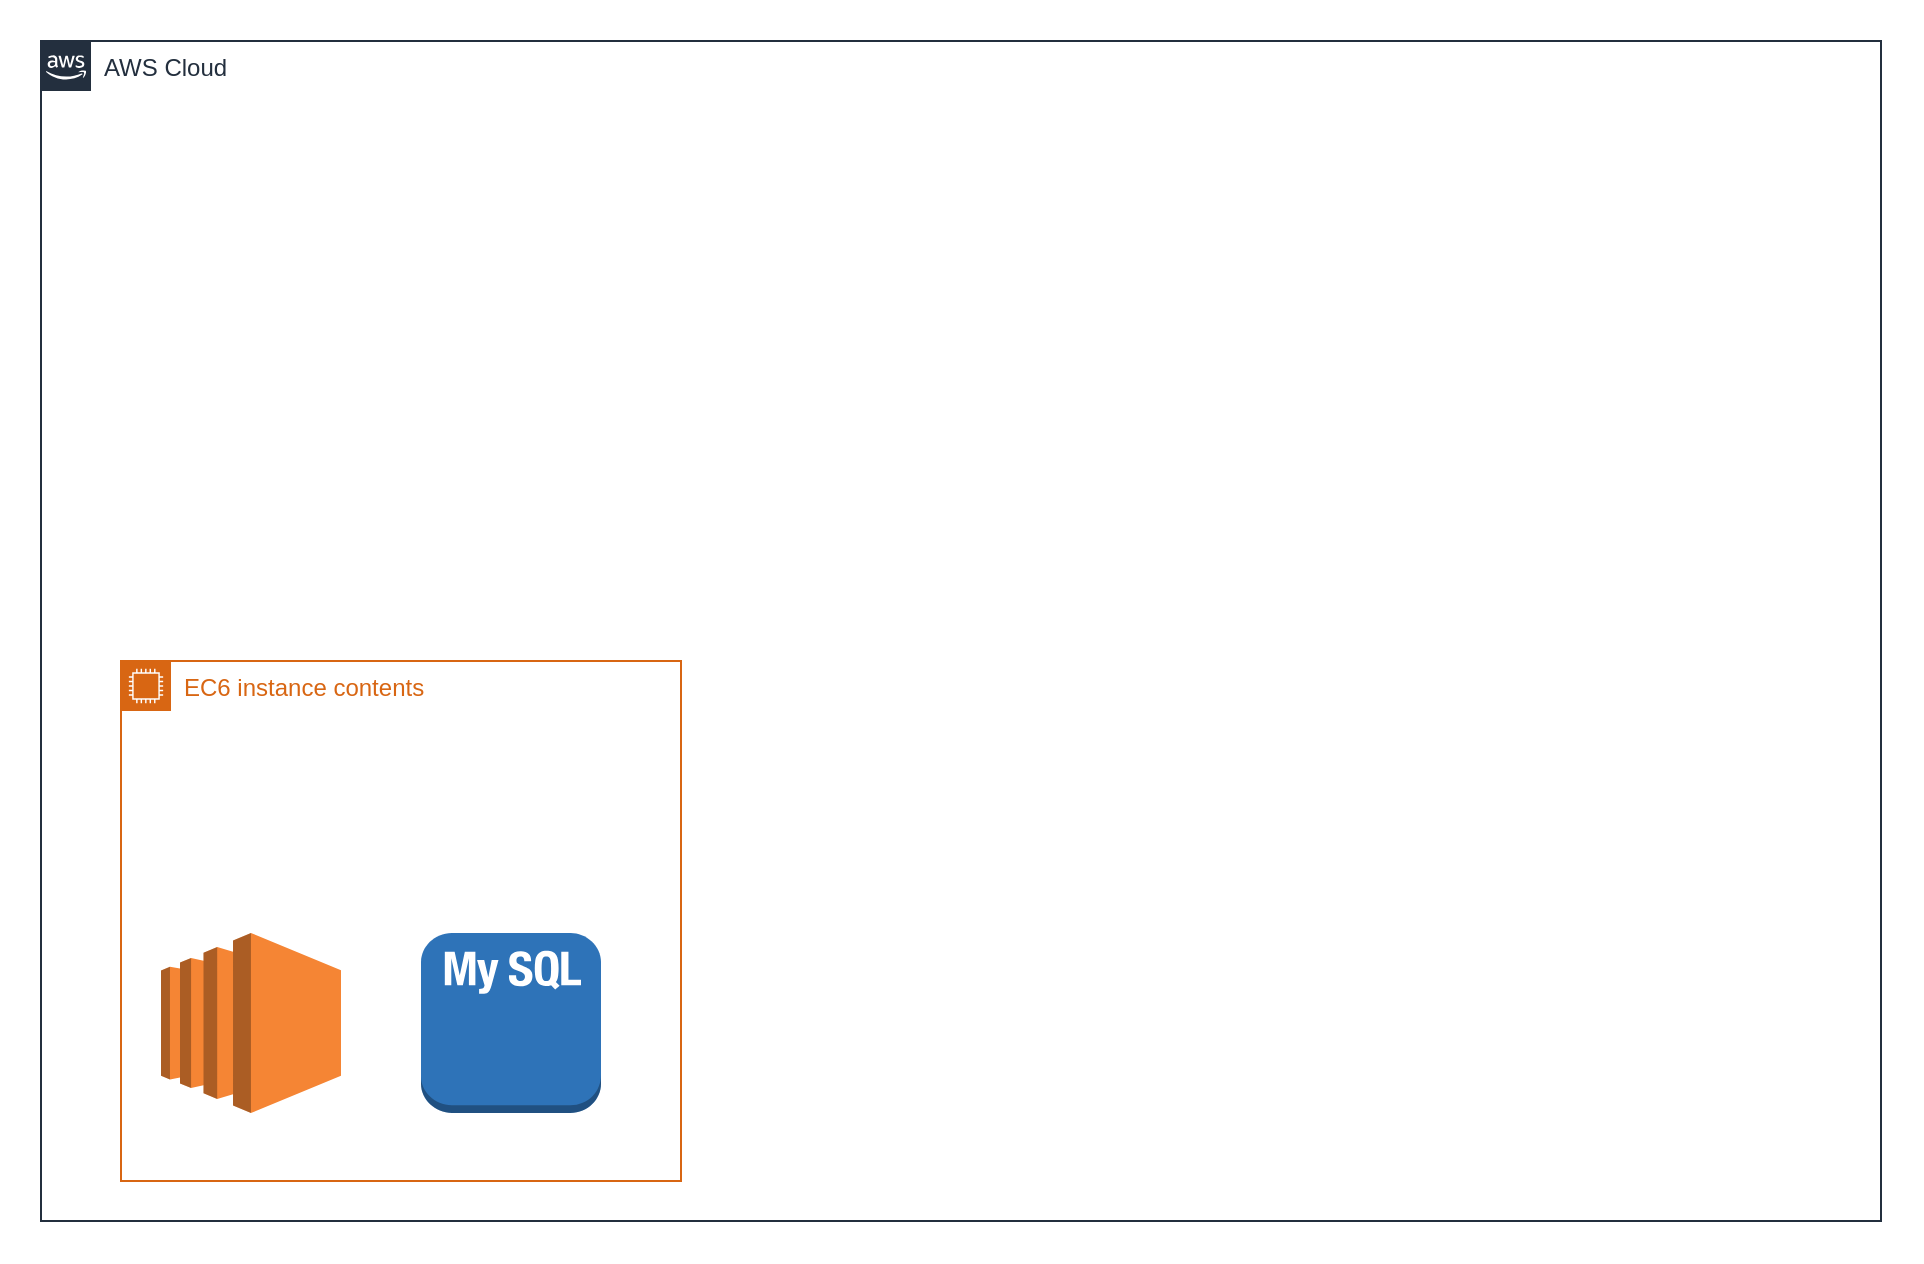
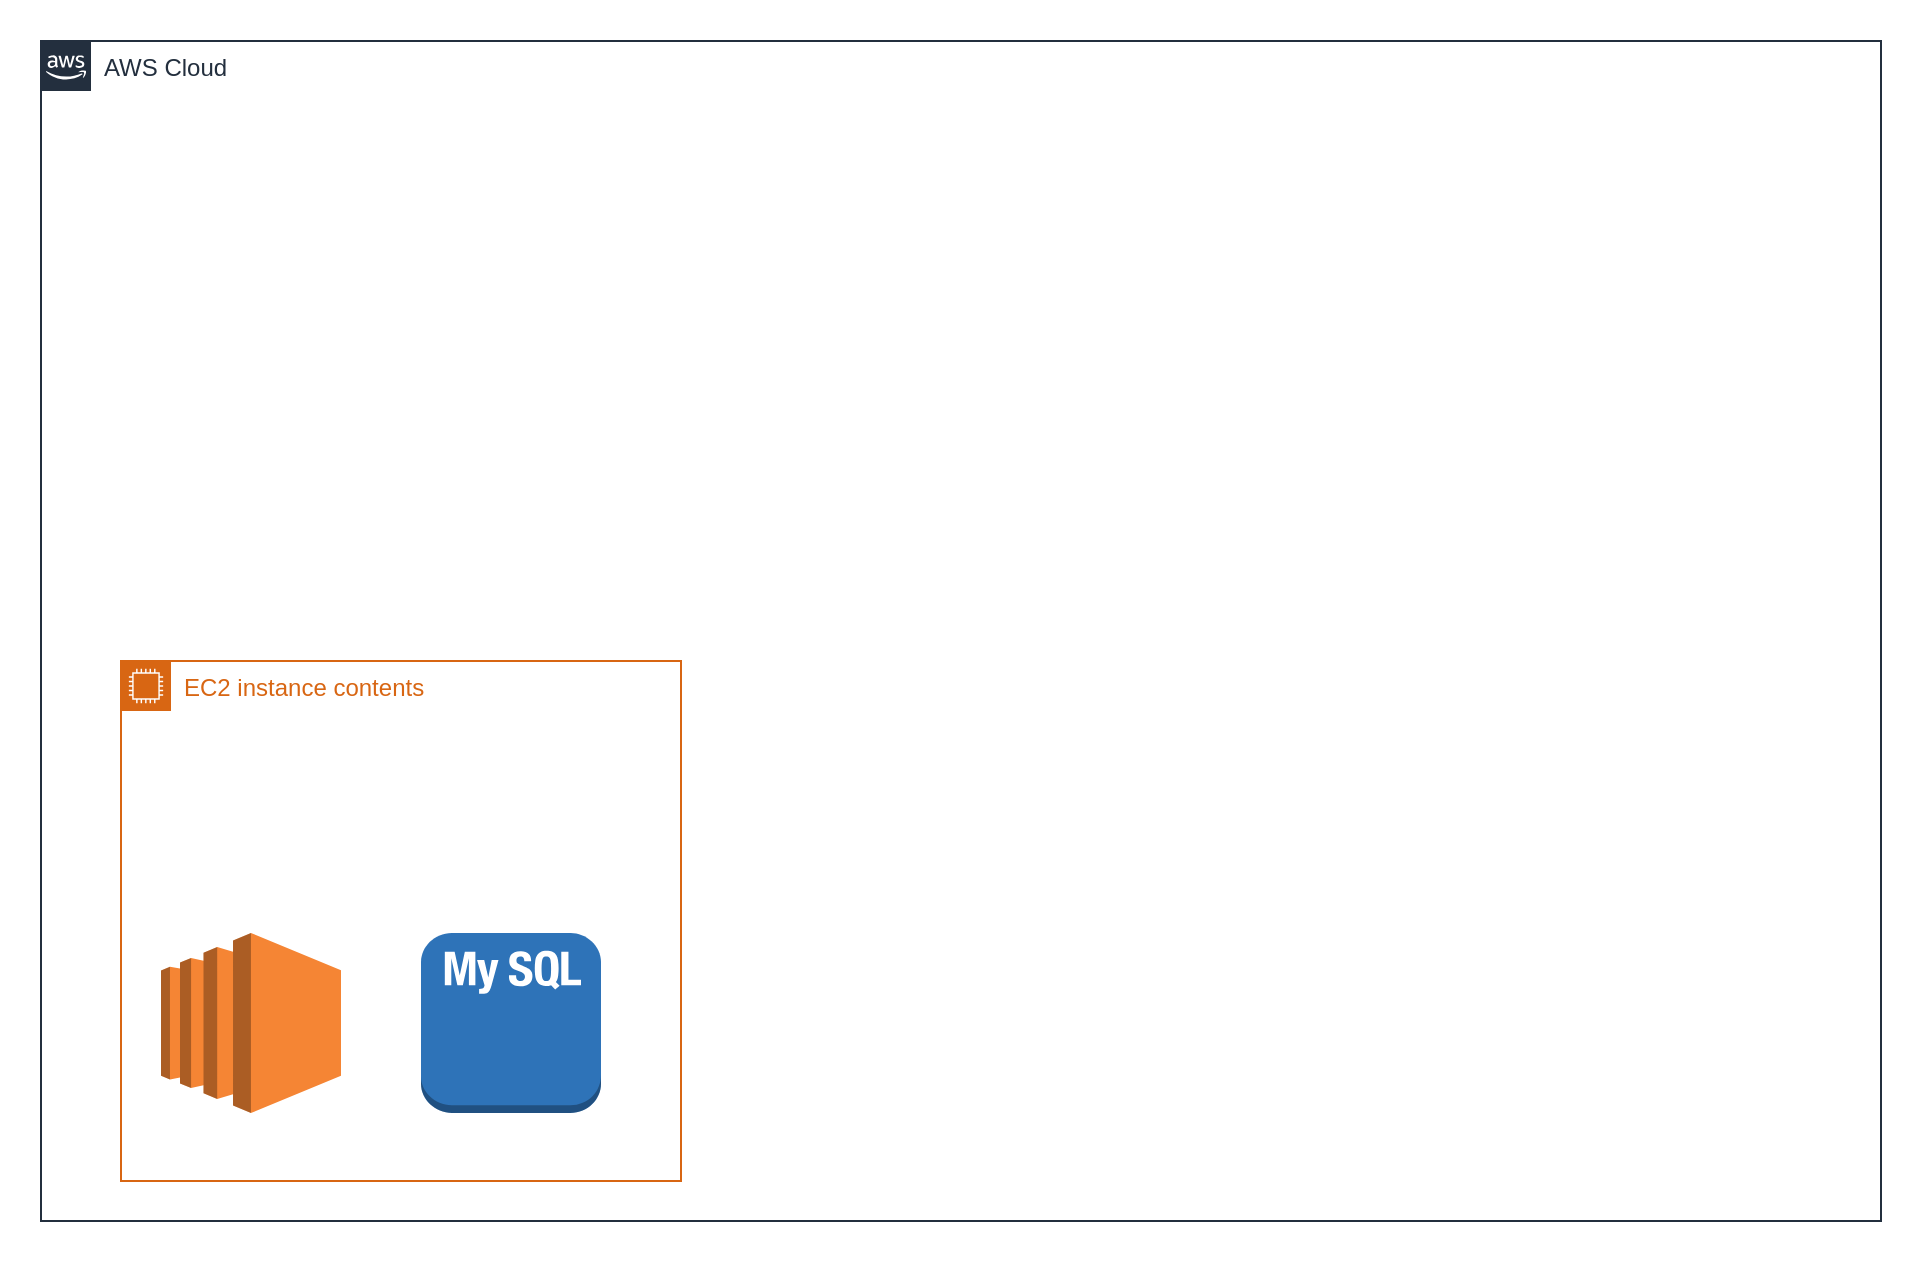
node "EC6 instance contents": label "EC6 instance contents" -> "EC2 instance contents"
